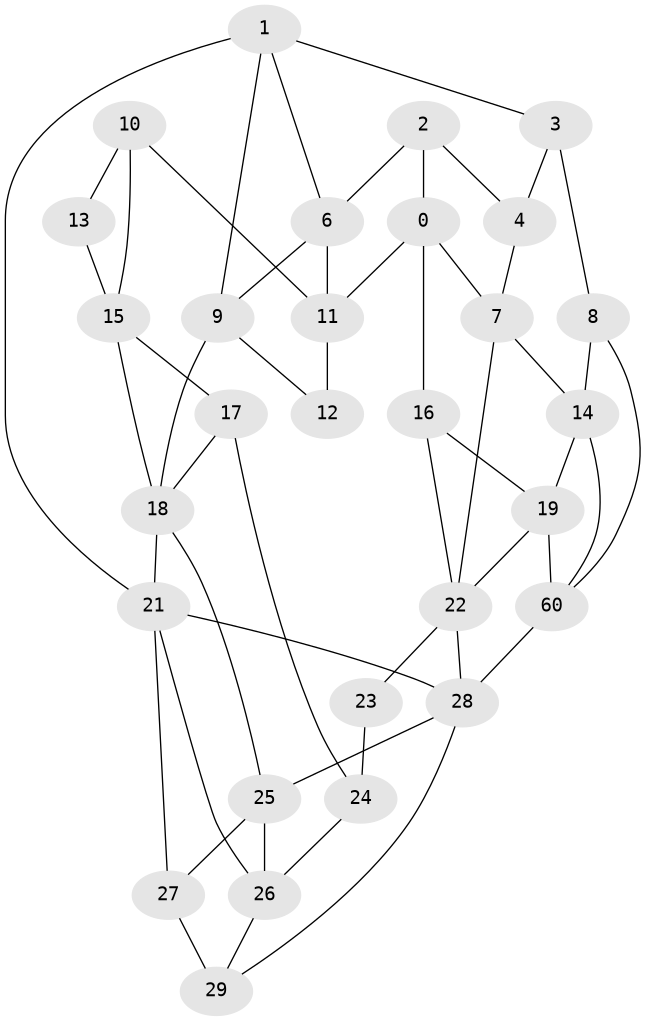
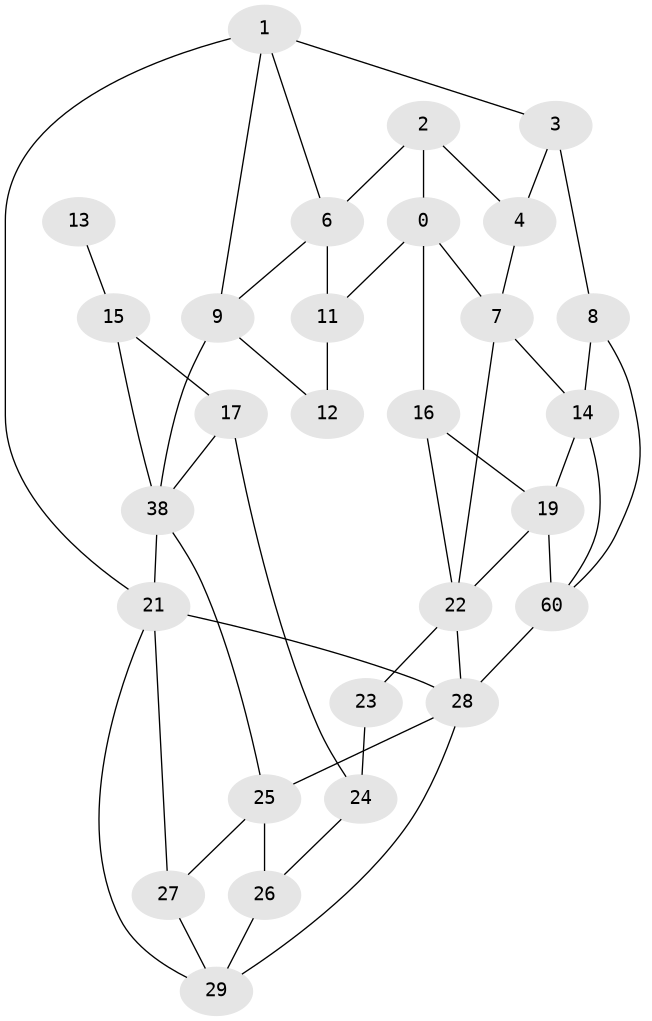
node "10": removed
node "18": label "18" -> "38"
edge "21" -- "26": now "21" -- "29"
